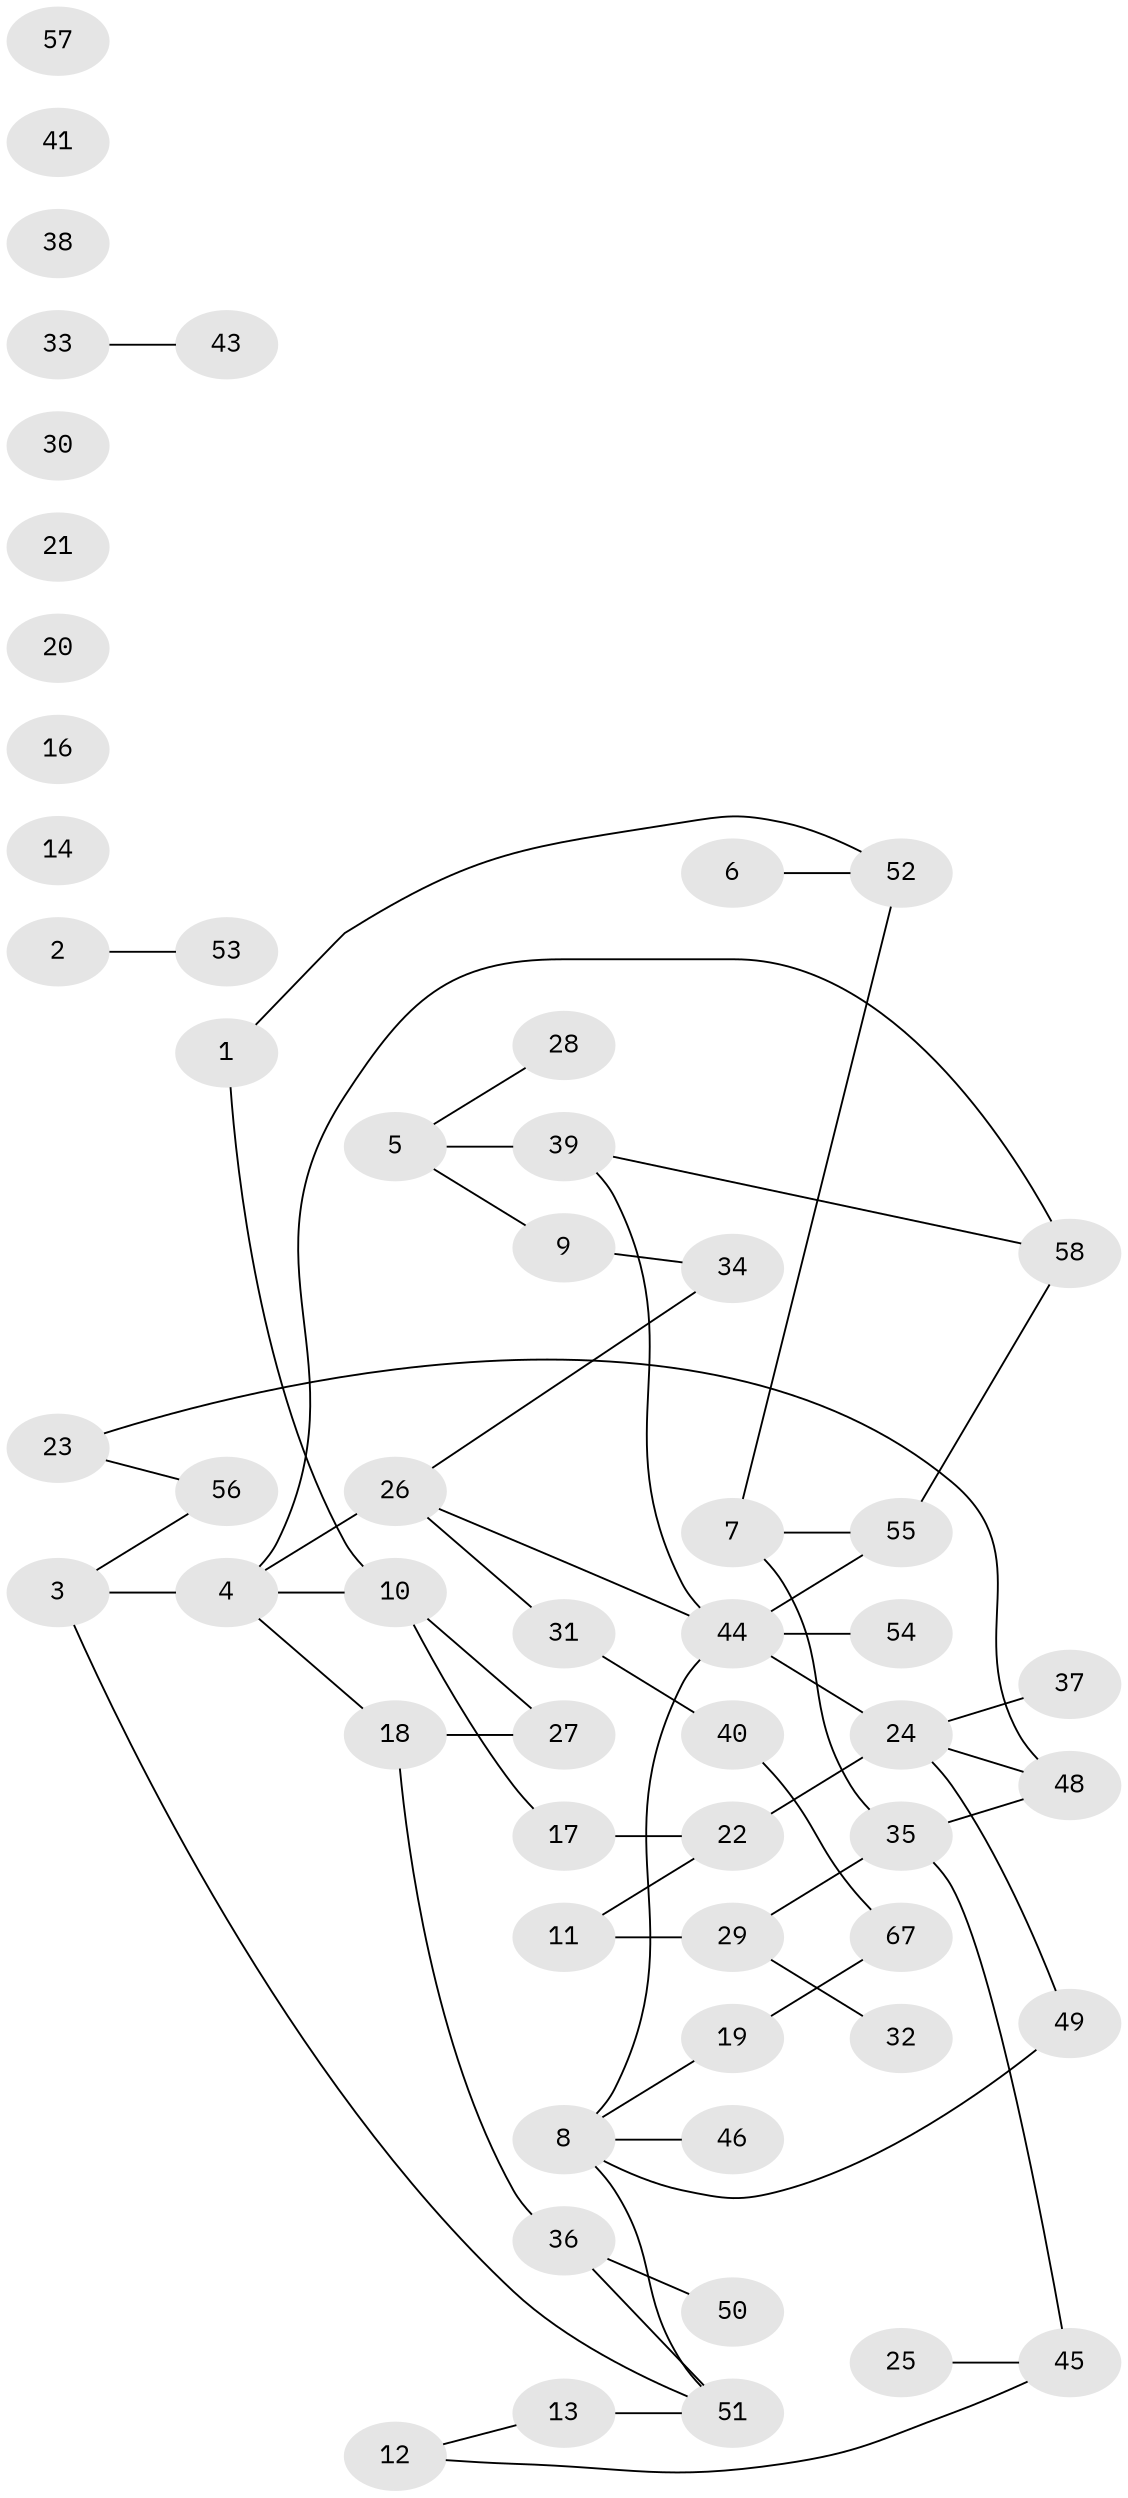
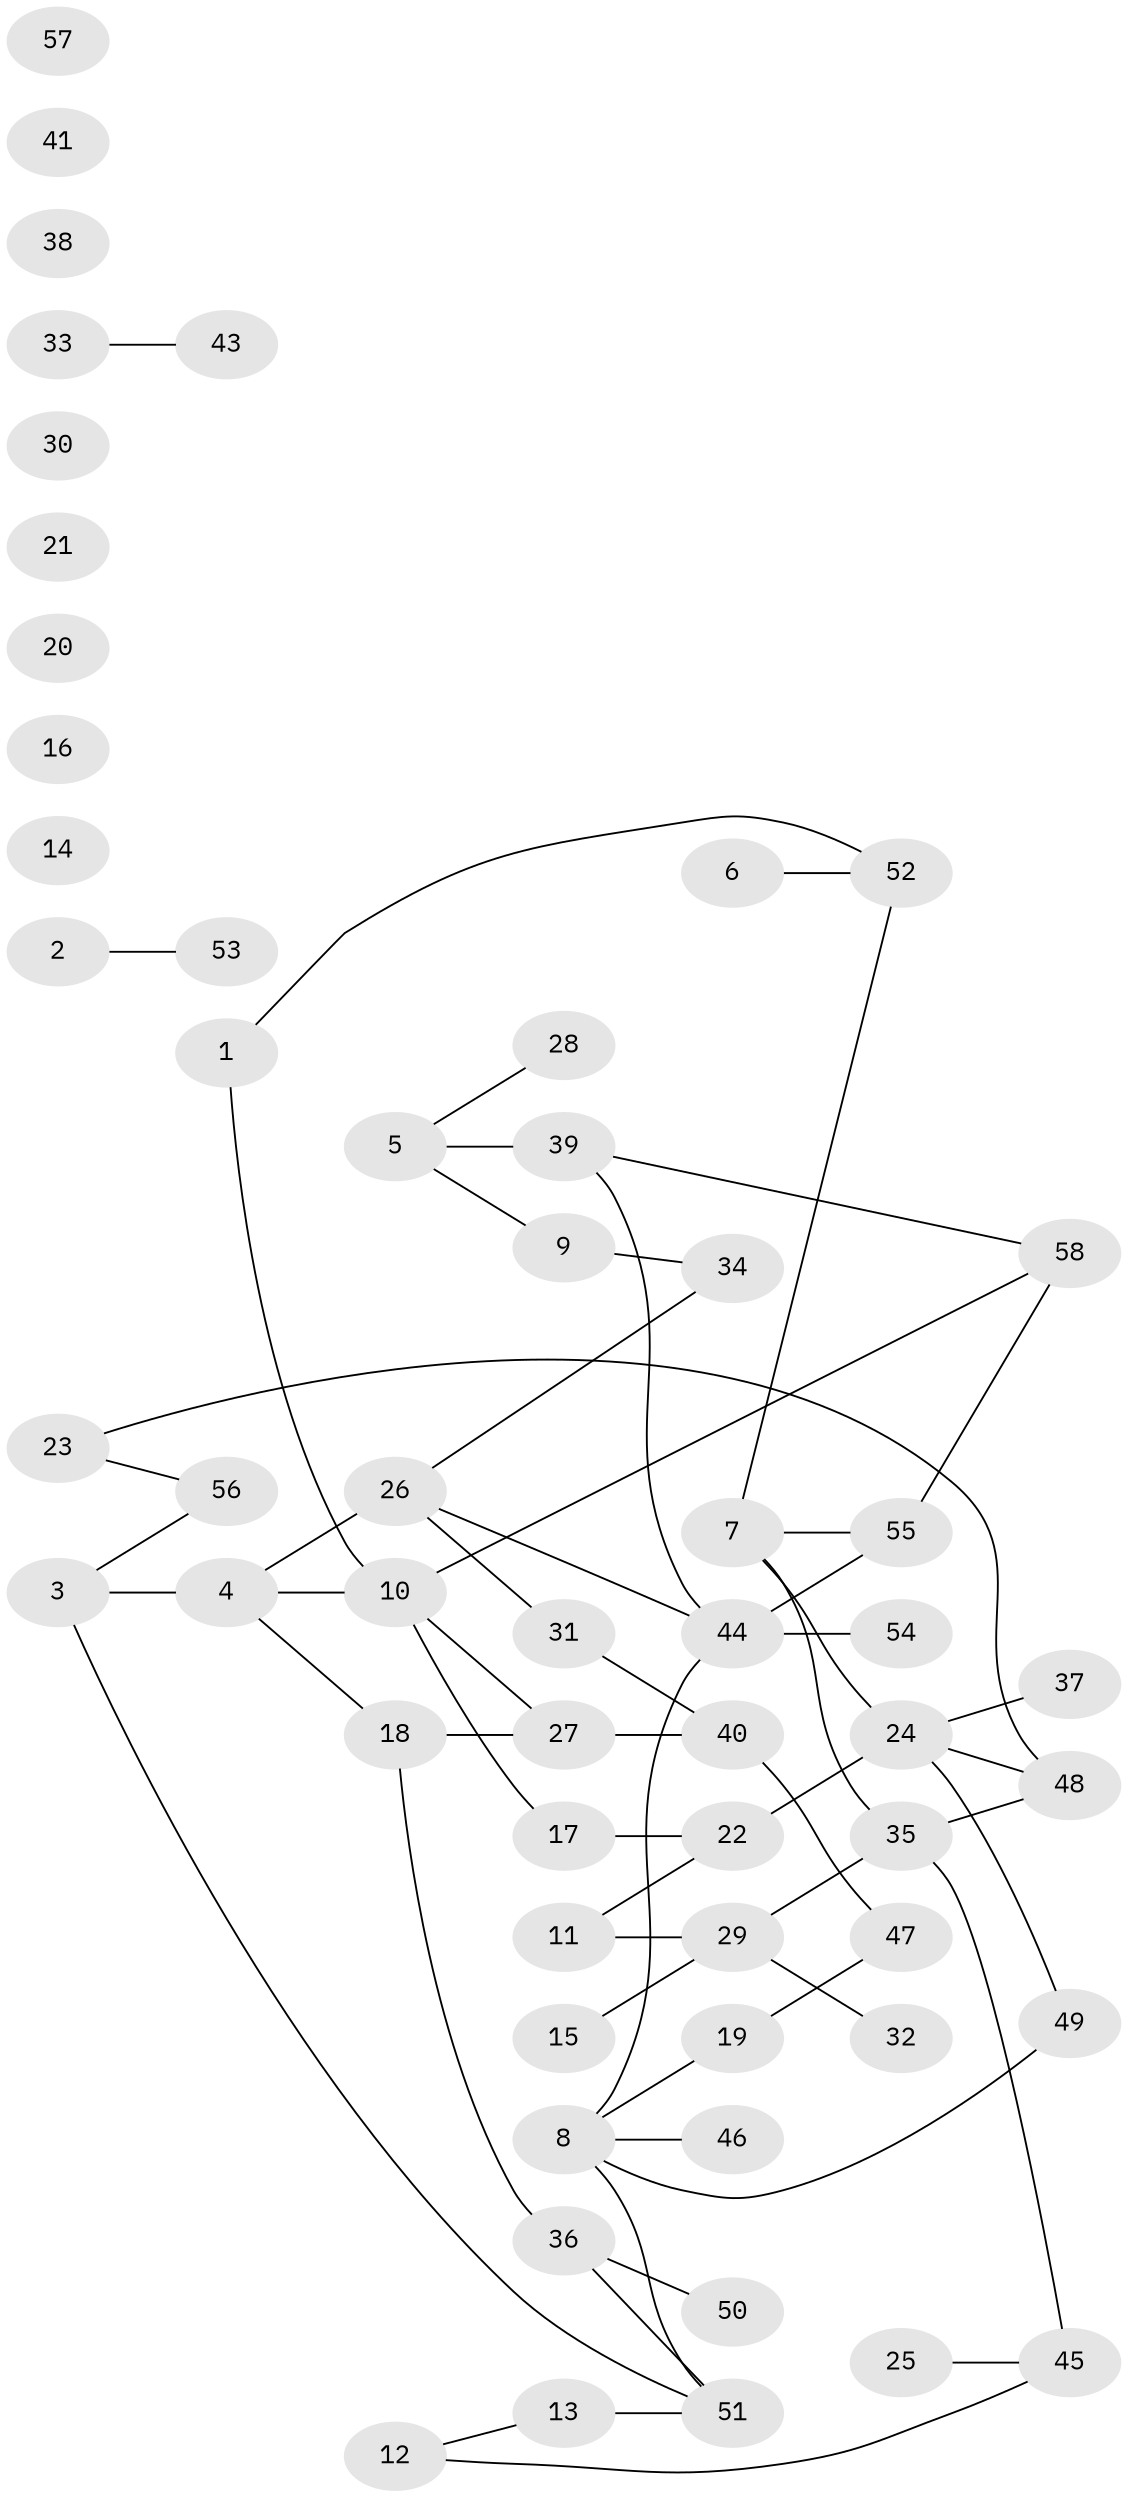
edge "58" -- "4": now "58" -- "10"
edge "44" -- "24": now "7" -- "24"
edge "27" -- "40": added
node "67": label "67" -> "47"
node "15": added
